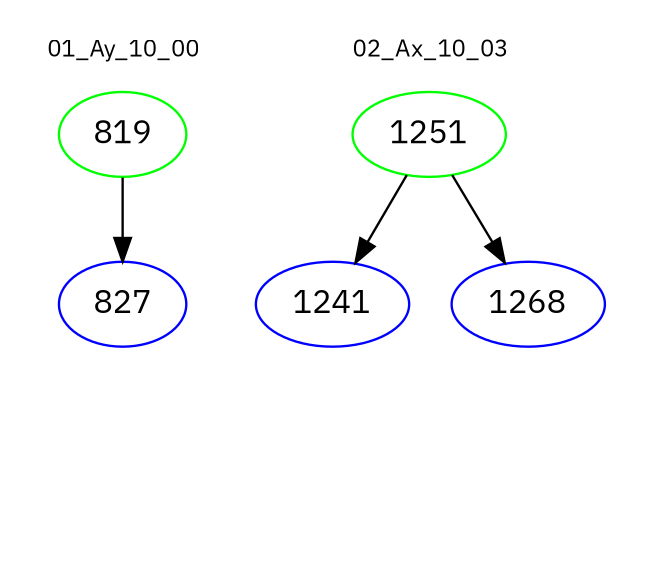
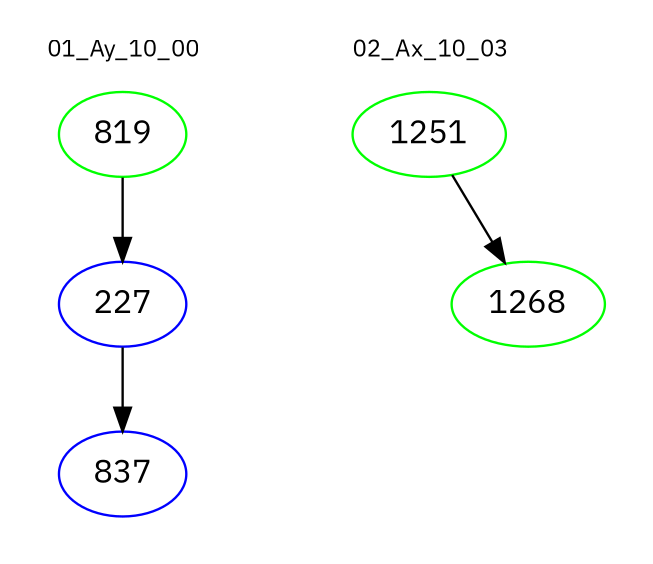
node "827": label "827" -> "227"
node "1241": removed
node "1268": color blue -> green
node "837": added
